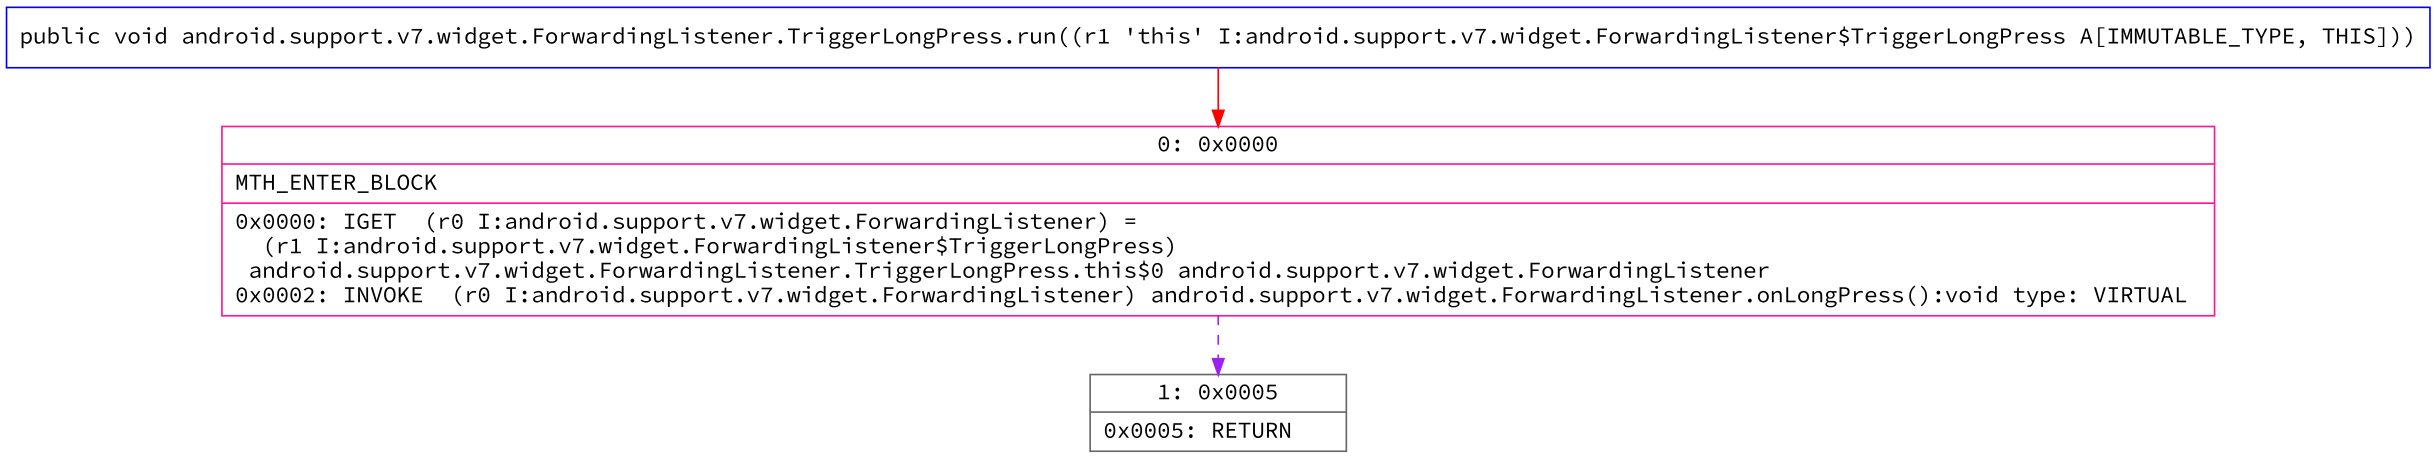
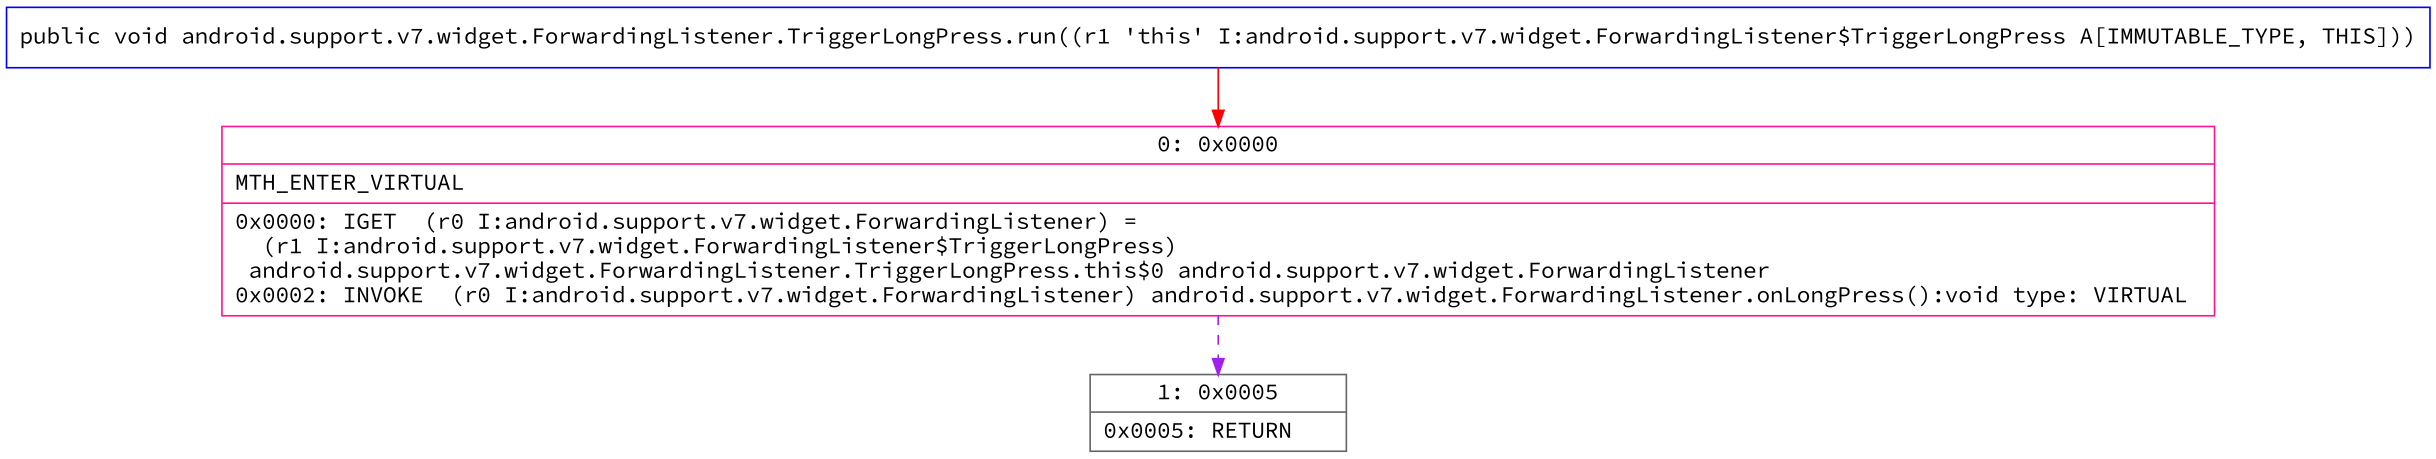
node "0: 0x0000": text "MTH_ENTER_BLOCK" -> "MTH_ENTER_VIRTUAL"
